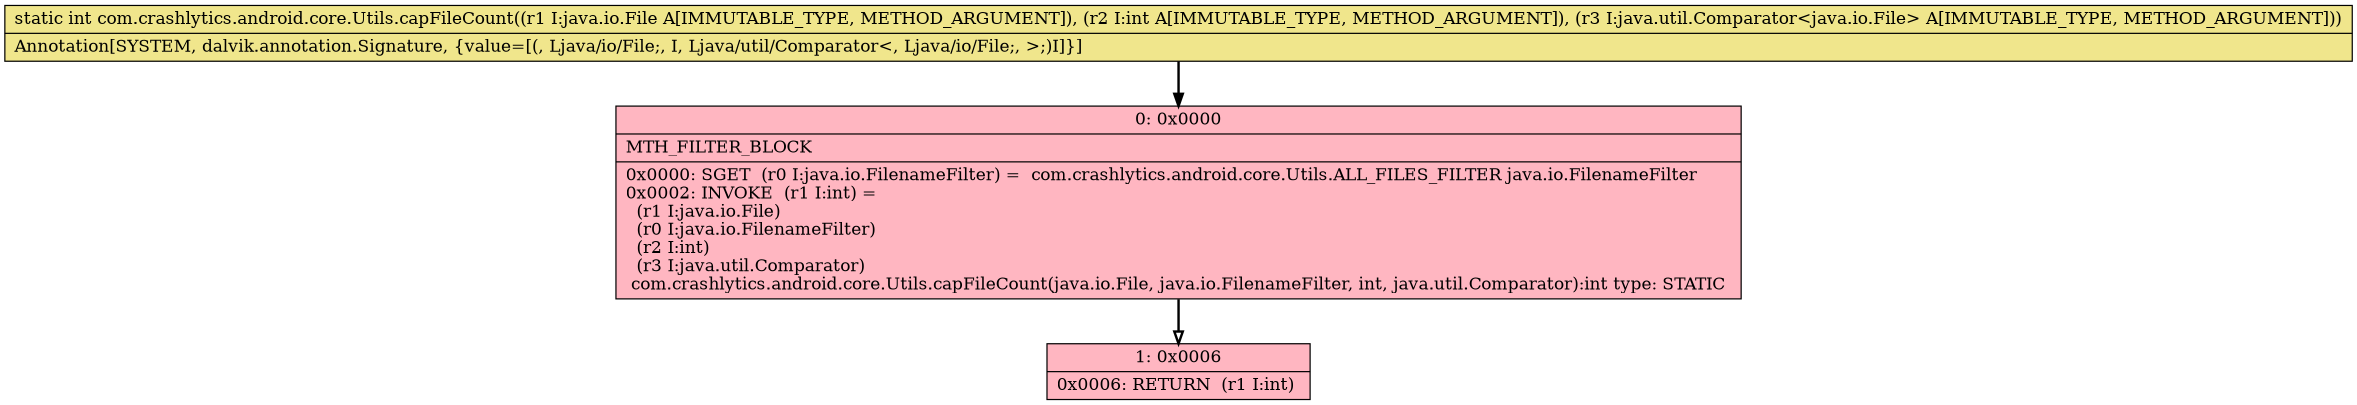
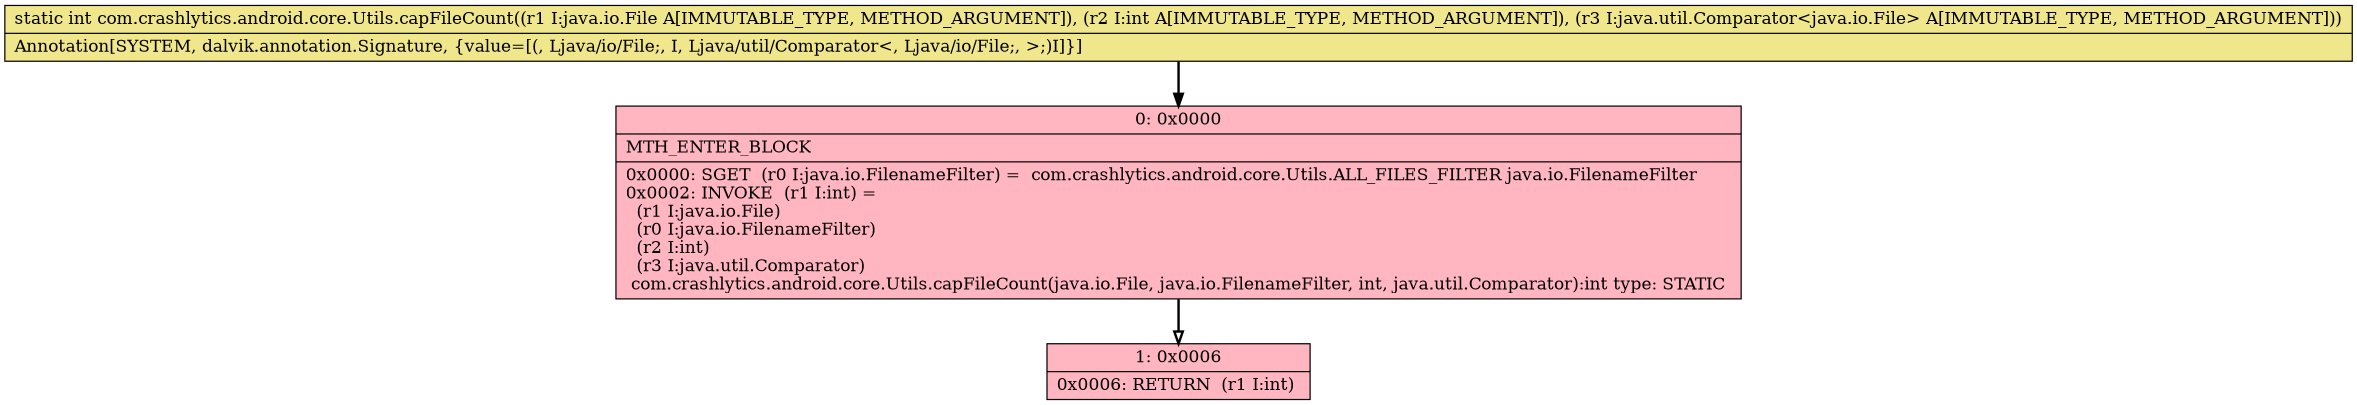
node "0: 0x0000": text "MTH_FILTER_BLOCK" -> "MTH_ENTER_BLOCK"
